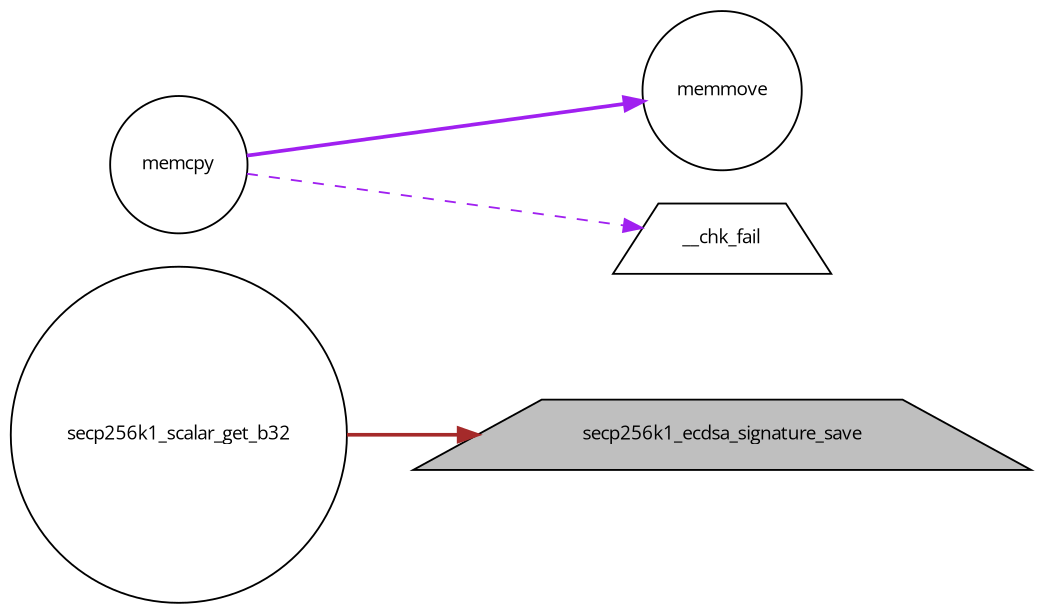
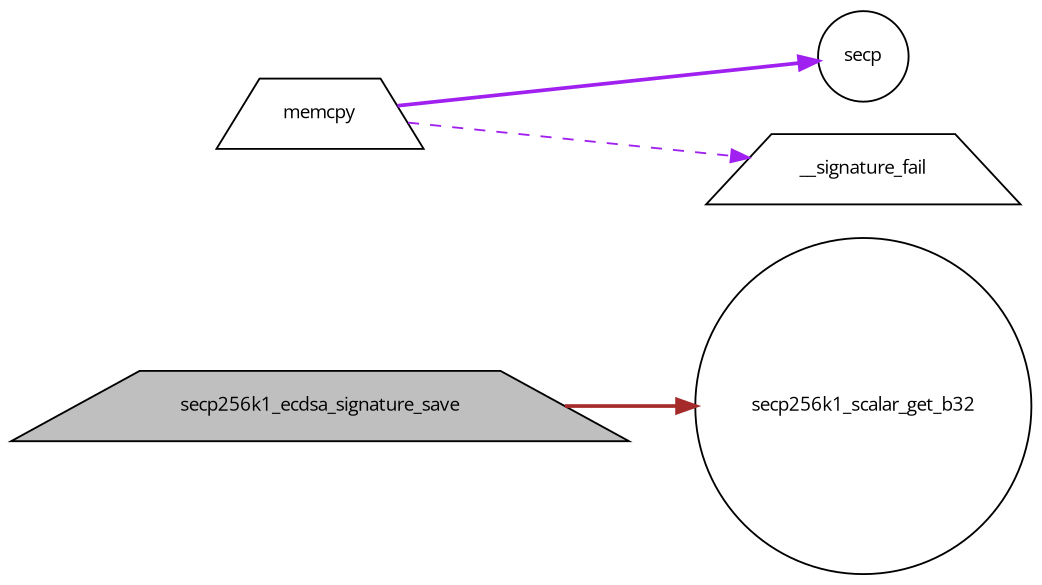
node "memmove": label "memmove" -> "secp"
node "memcpy": shape circle -> trapezium
node "__chk_fail": label "__chk_fail" -> "__signature_fail"
edge "secp256k1_scalar_get_b32" -> "secp256k1_ecdsa_signature_save": reversed
